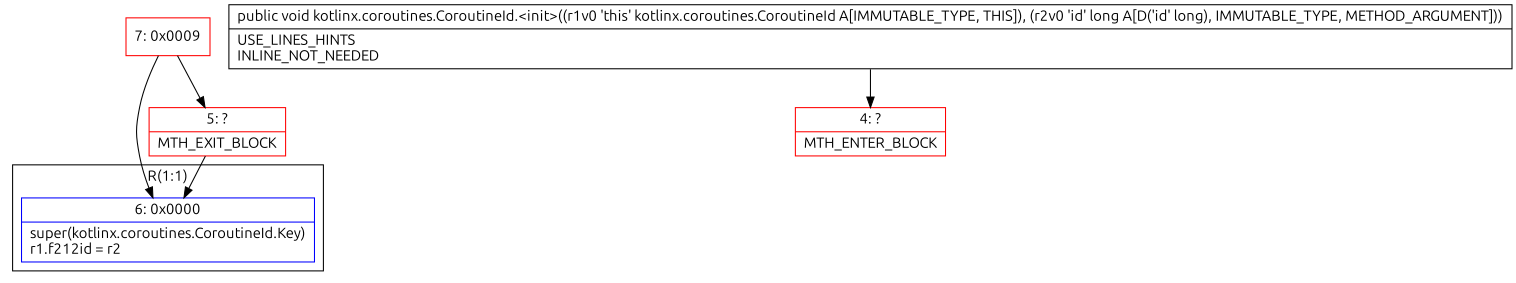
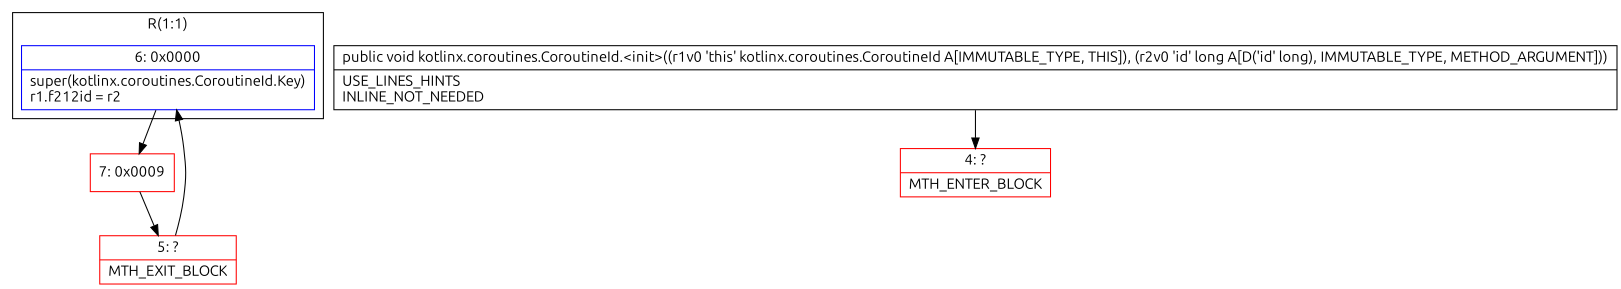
edge "7: 0x0009" -> "6: 0x0000": reversed
